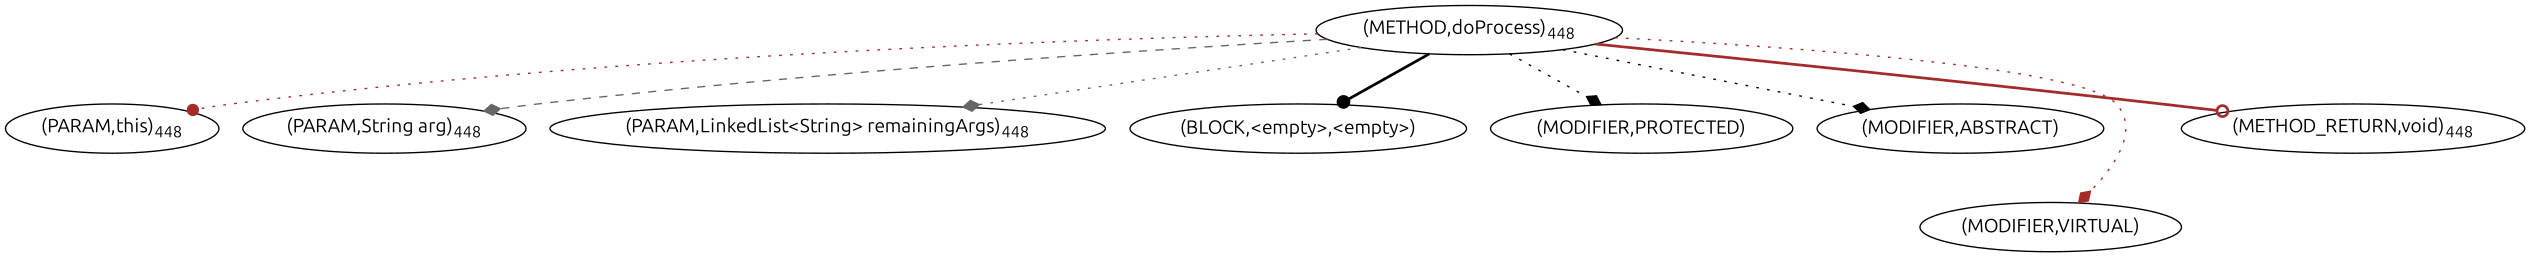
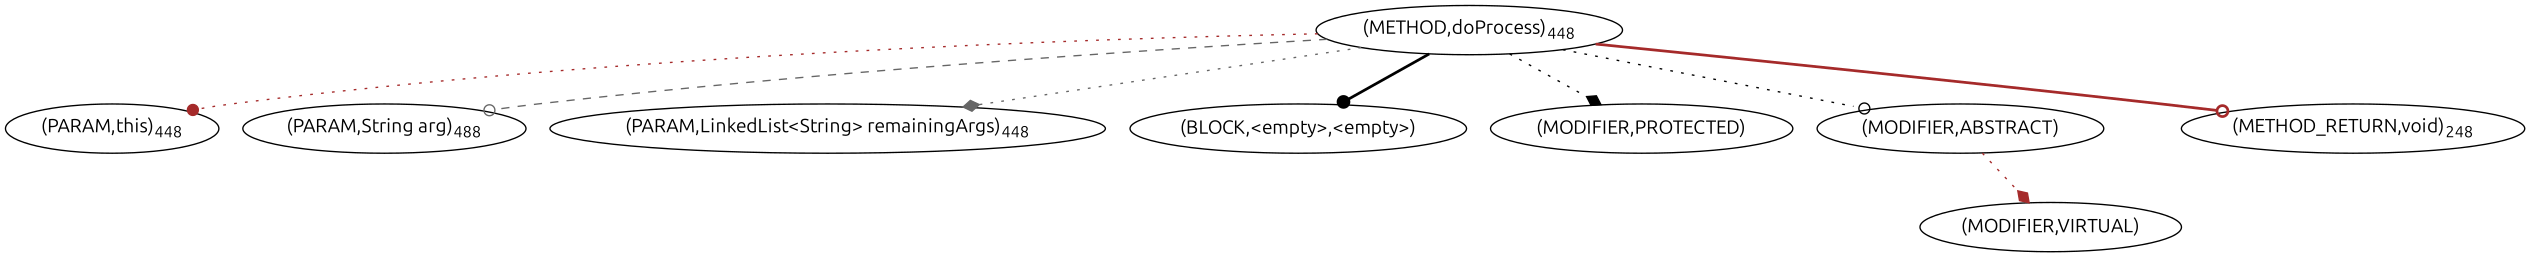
edge "(METHOD,doProcess)" -> "(MODIFIER,VIRTUAL)": now "(MODIFIER,ABSTRACT)" -> "(MODIFIER,VIRTUAL)"
edge "(METHOD,doProcess)" -> "(PARAM,String arg)": arrowhead diamond -> odot
edge "(METHOD,doProcess)" -> "(MODIFIER,ABSTRACT)": arrowhead diamond -> odot
node "(PARAM,String arg)": text "448" -> "488"
node "(METHOD_RETURN,void)": text "448" -> "248"
